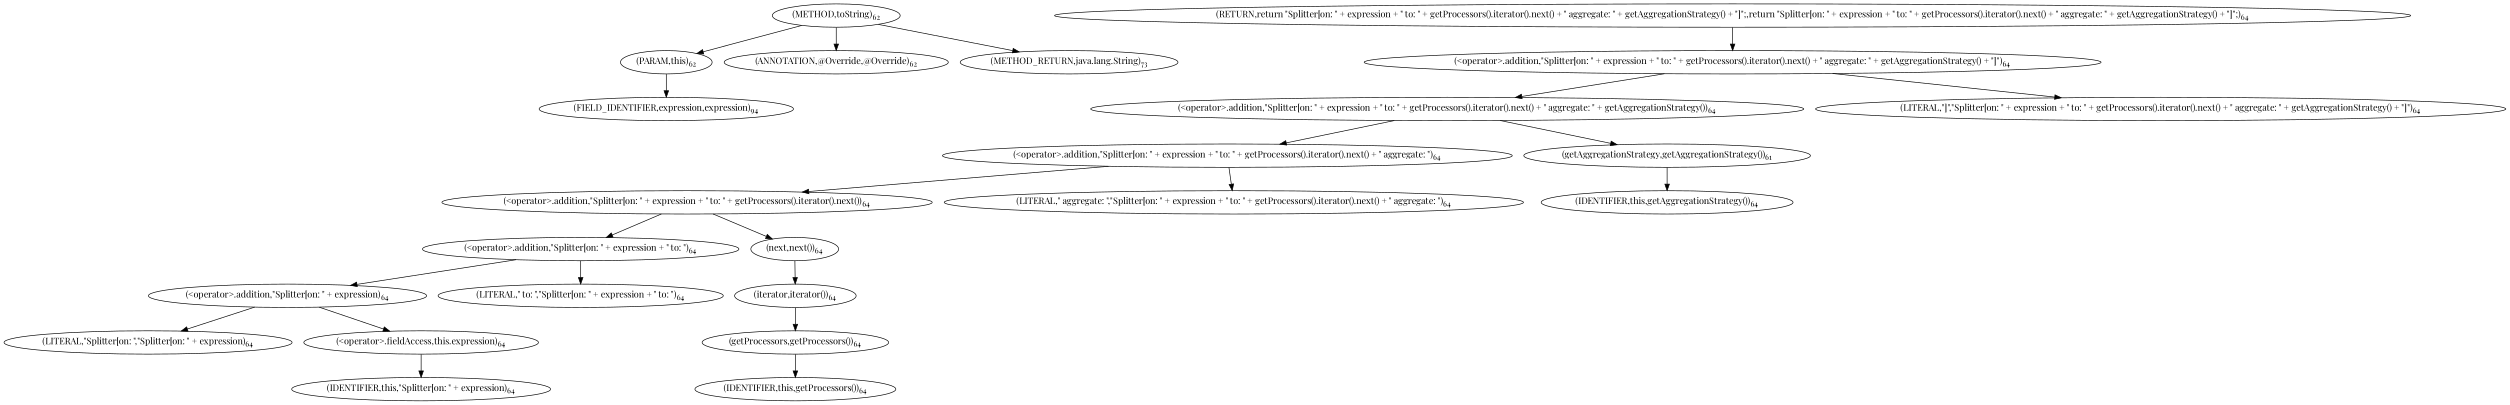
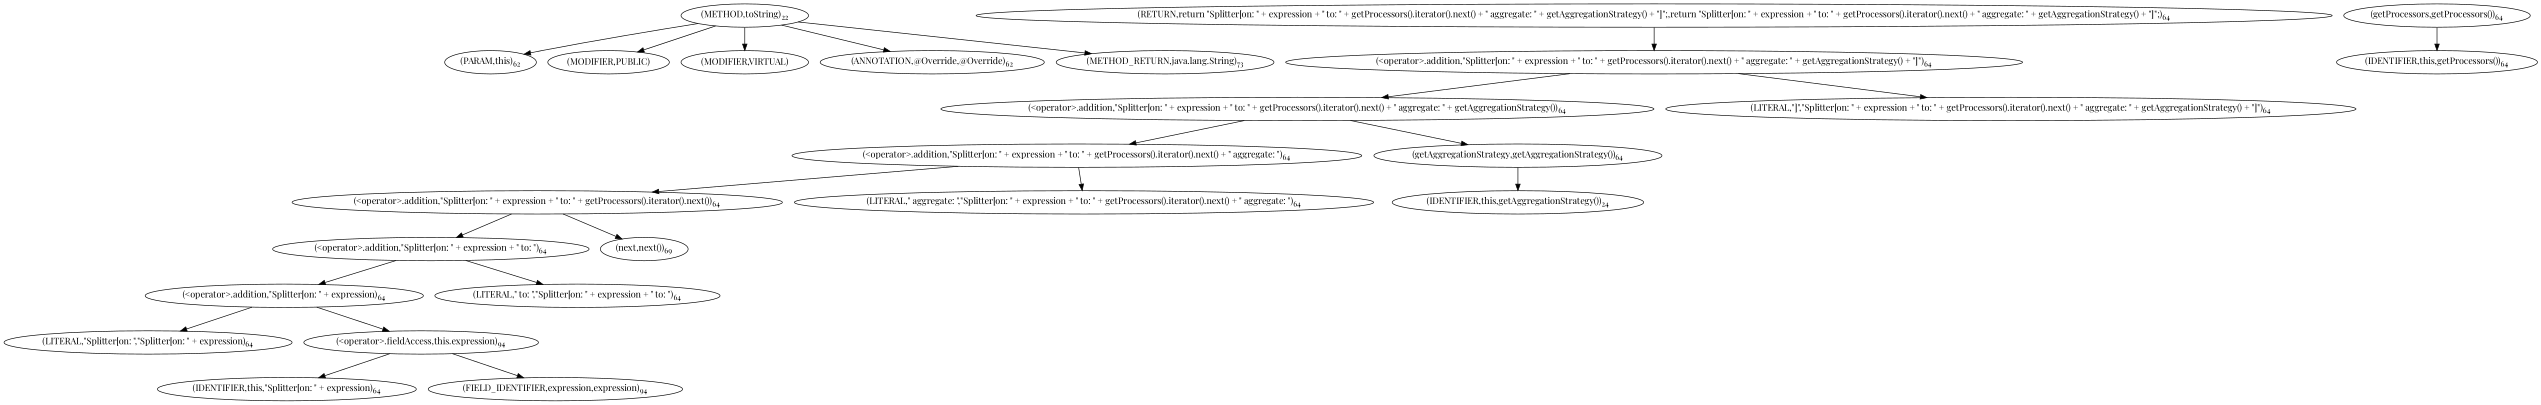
node "(METHOD,toString)": text "62" -> "22"
node "(MODIFIER,PUBLIC)": added
node "(MODIFIER,VIRTUAL)": added
edge "(PARAM,this)" -> "(FIELD_IDENTIFIER,expression,expression)": now "(<operator>.fieldAccess,this.expression)" -> "(FIELD_IDENTIFIER,expression,expression)"
node "(getAggregationStrategy,getAggregationStrategy())": text "61" -> "64"
node "(IDENTIFIER,this,getAggregationStrategy())": text "64" -> "24"
node "(next,next())": text "64" -> "69"
node "(iterator,iterator())": removed
node "(<operator>.fieldAccess,this.expression)": text "64" -> "94"
